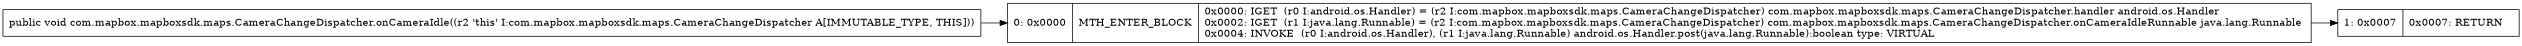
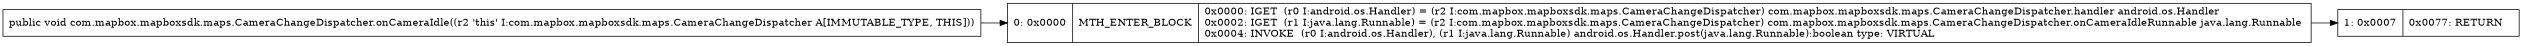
node "1: 0x0007": text "0x0007: RETURN" -> "0x0077: RETURN"
